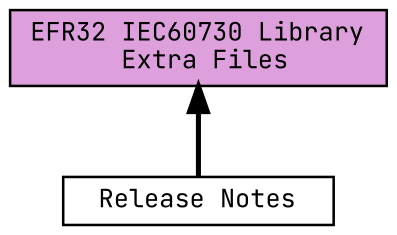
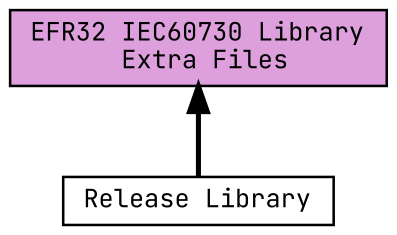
node "Release Notes": label "Release Notes" -> "Release Library"
